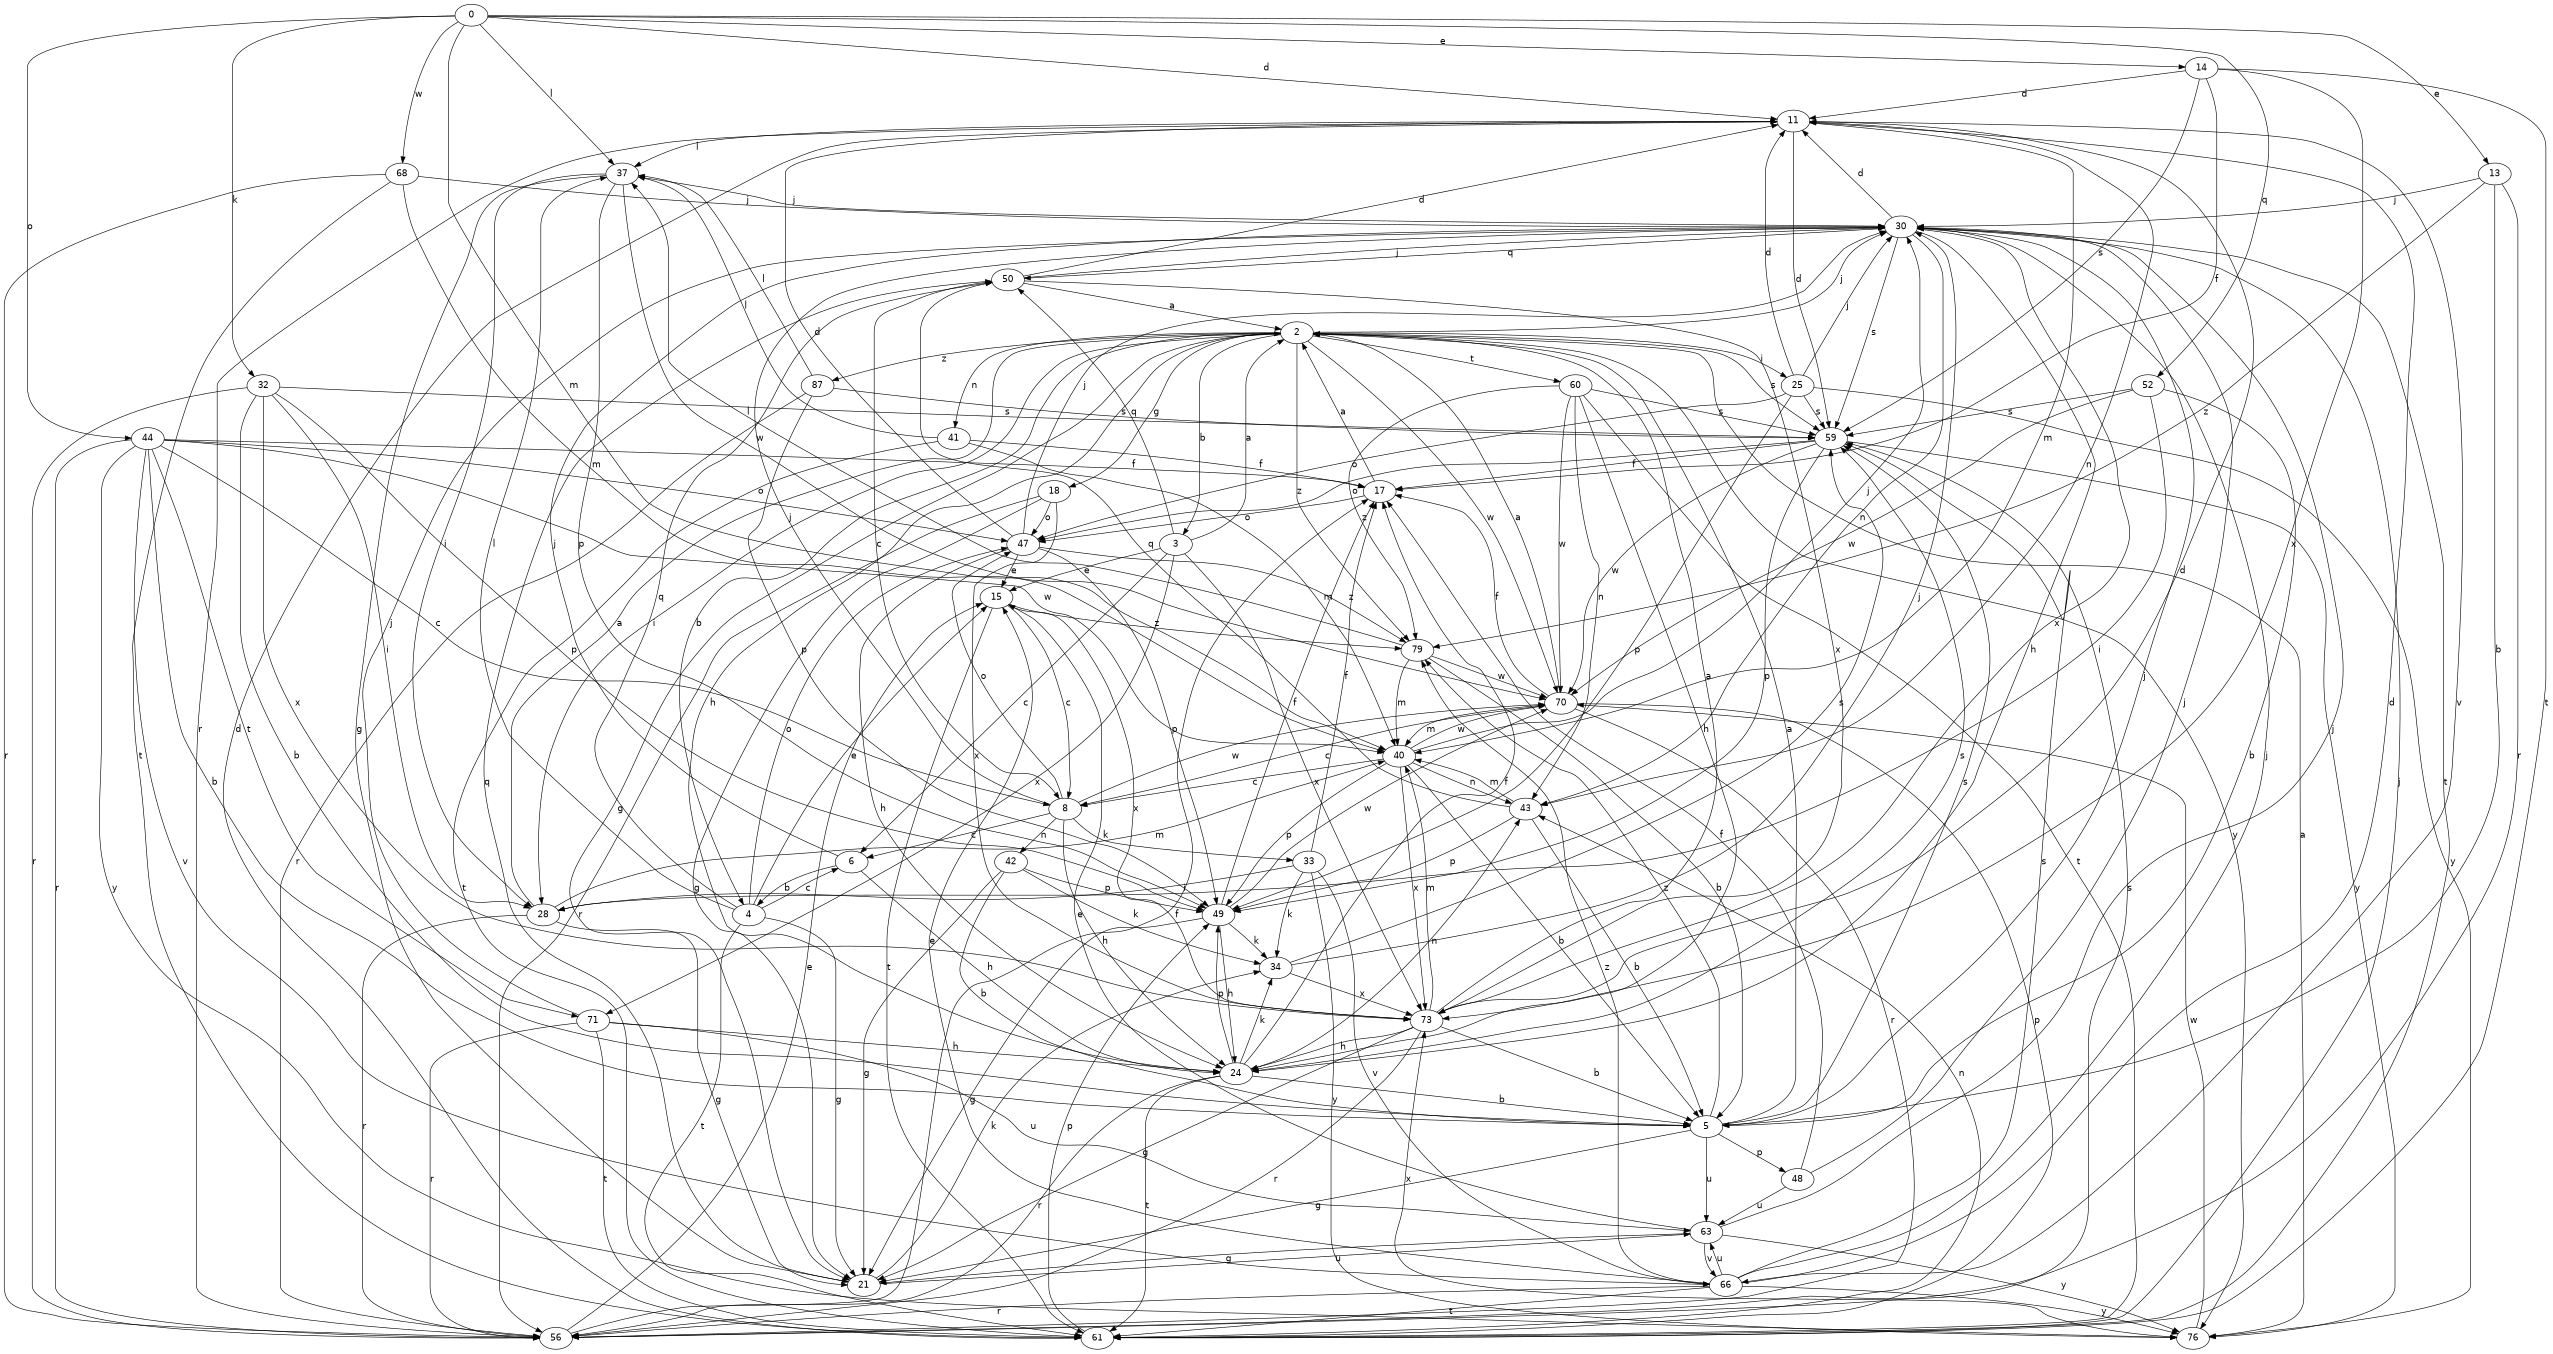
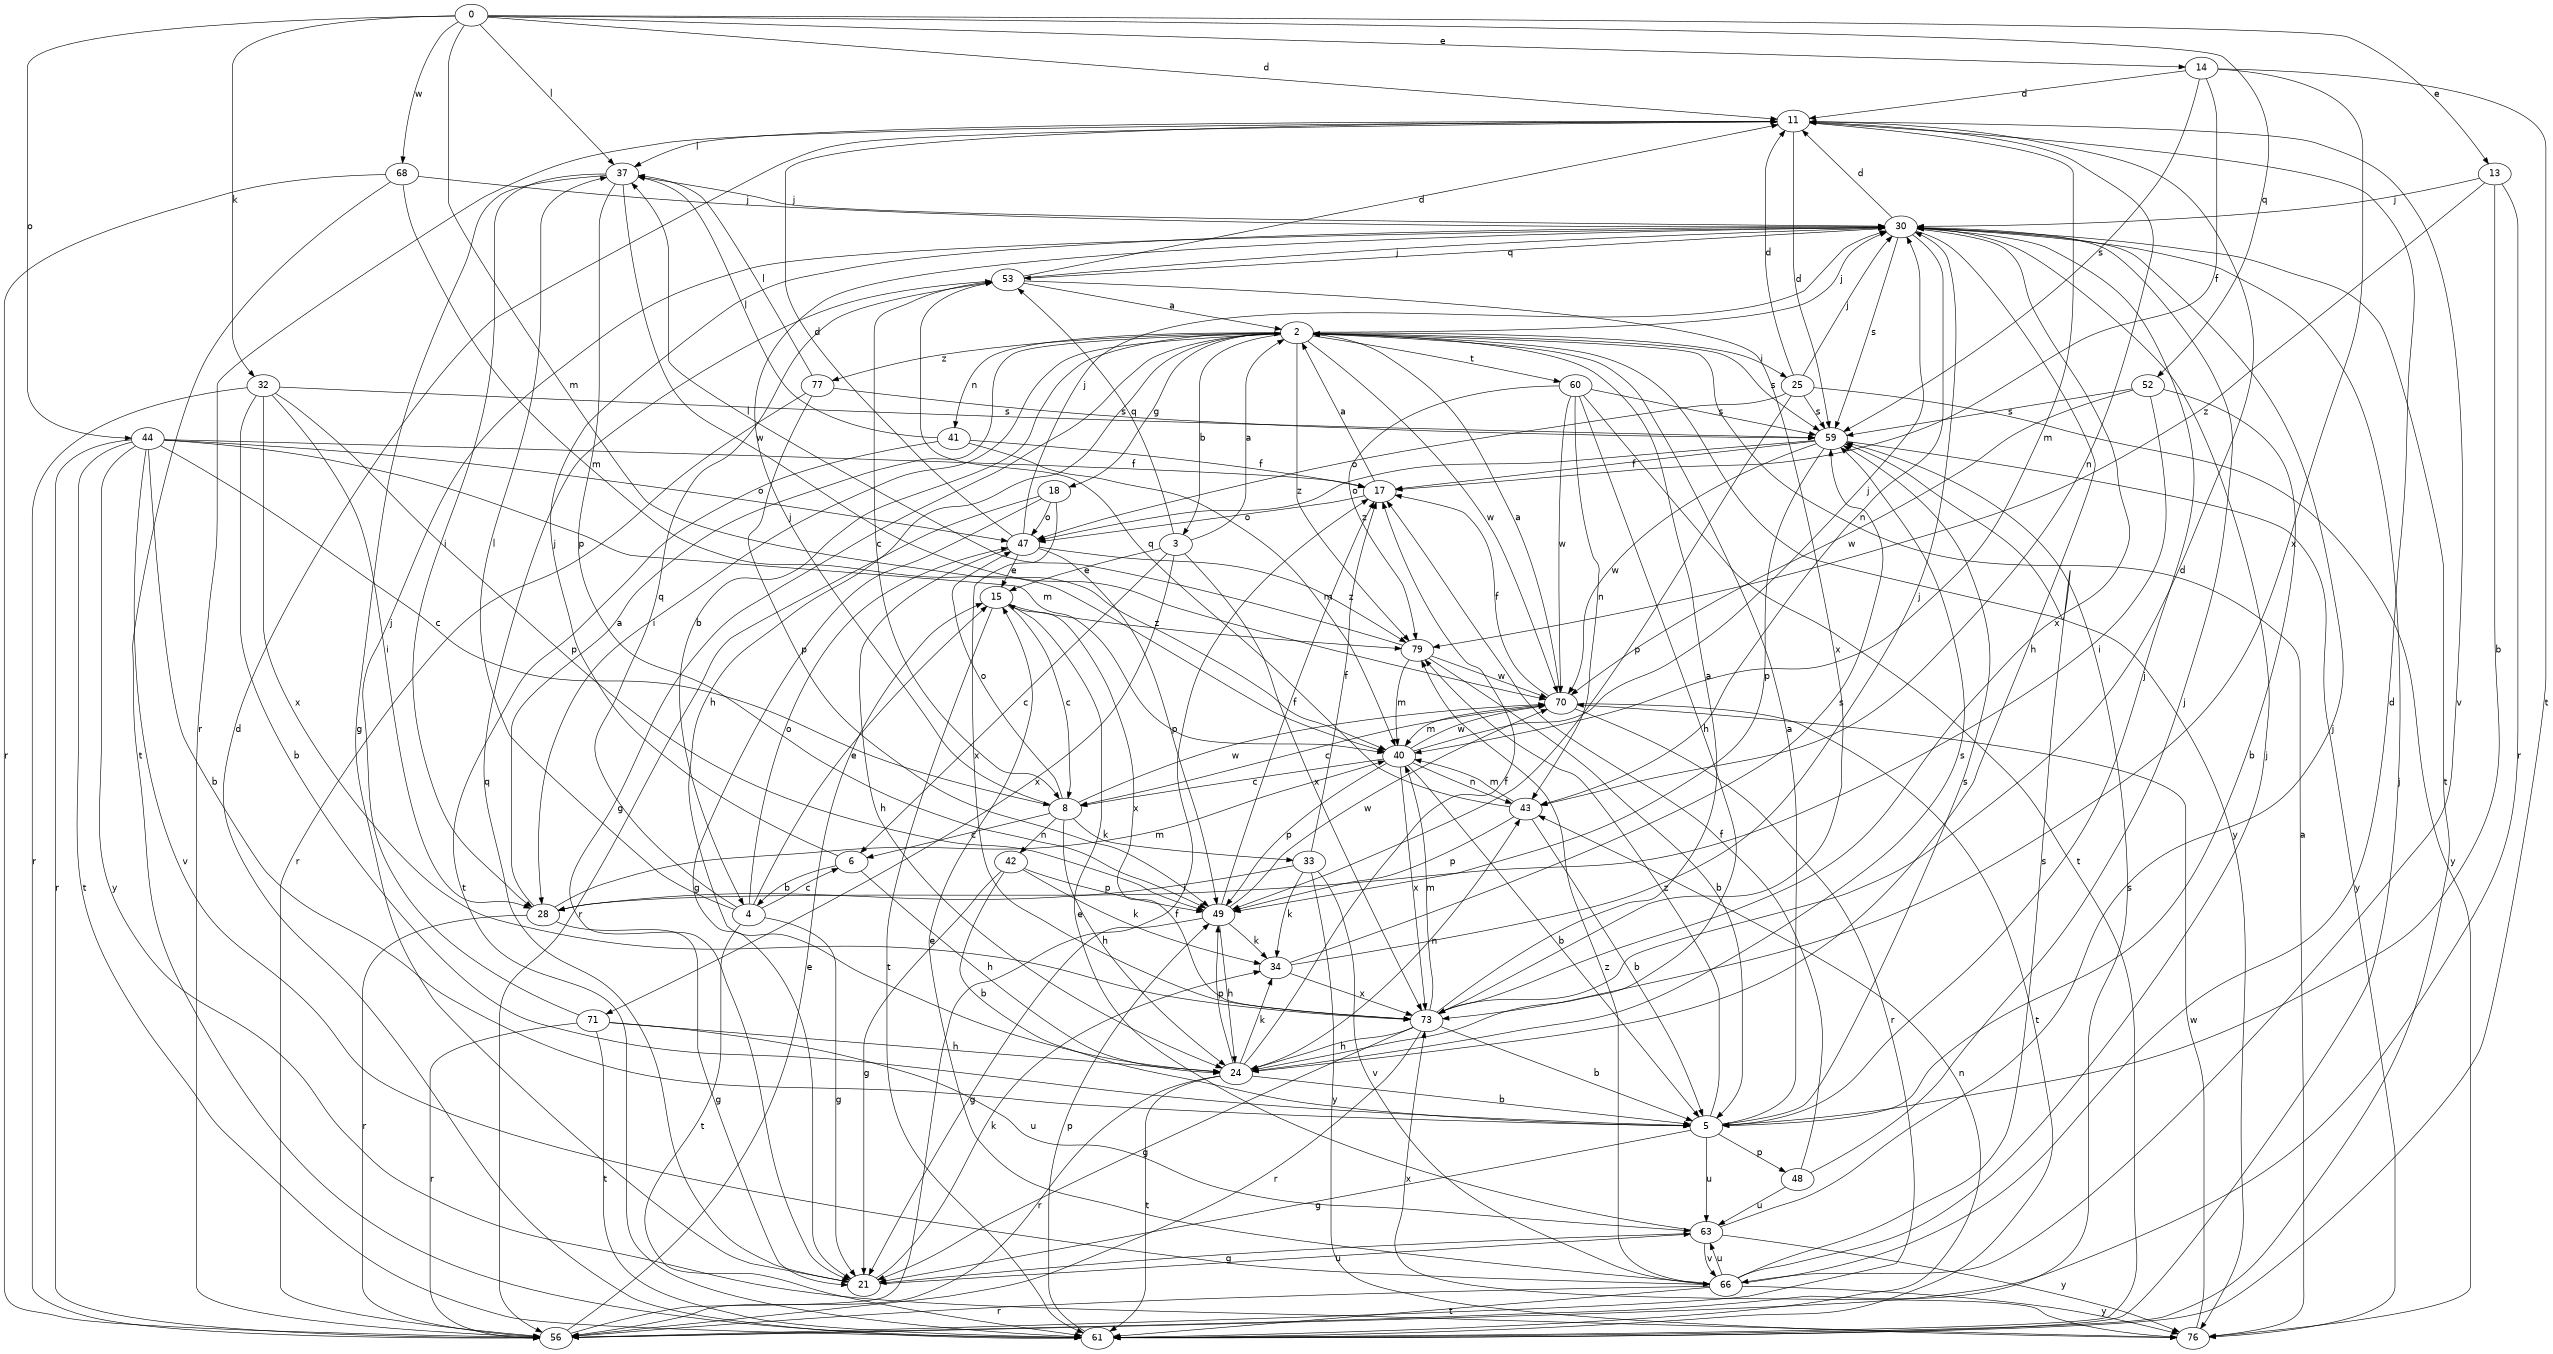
node "50": label "50" -> "53"
node "87": label "87" -> "77"
edge "44" -> "40": label "w" -> "m"
edge "44" -> "71": now "44" -> "61"
edge "70" -> "61": label "p" -> "t"
